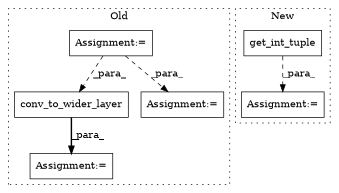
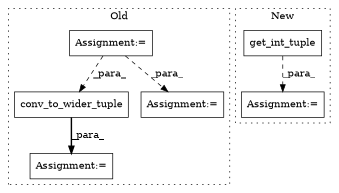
node "conv_to_wider_layer": label "conv_to_wider_layer" -> "conv_to_wider_tuple"
